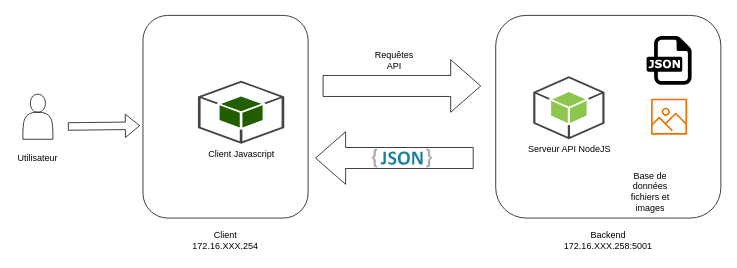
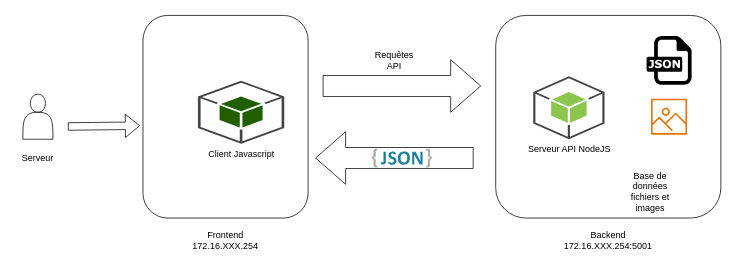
node "Utilisateur": label "Utilisateur" -> "Serveur"
node "Client 172.16.XXX.254": label "Client 172.16.XXX.254" -> "Frontend 172.16.XXX.254"
node "Backend 172.16.XXX.258:5001": label "Backend 172.16.XXX.258:5001" -> "Backend 172.16.XXX.254:5001"
